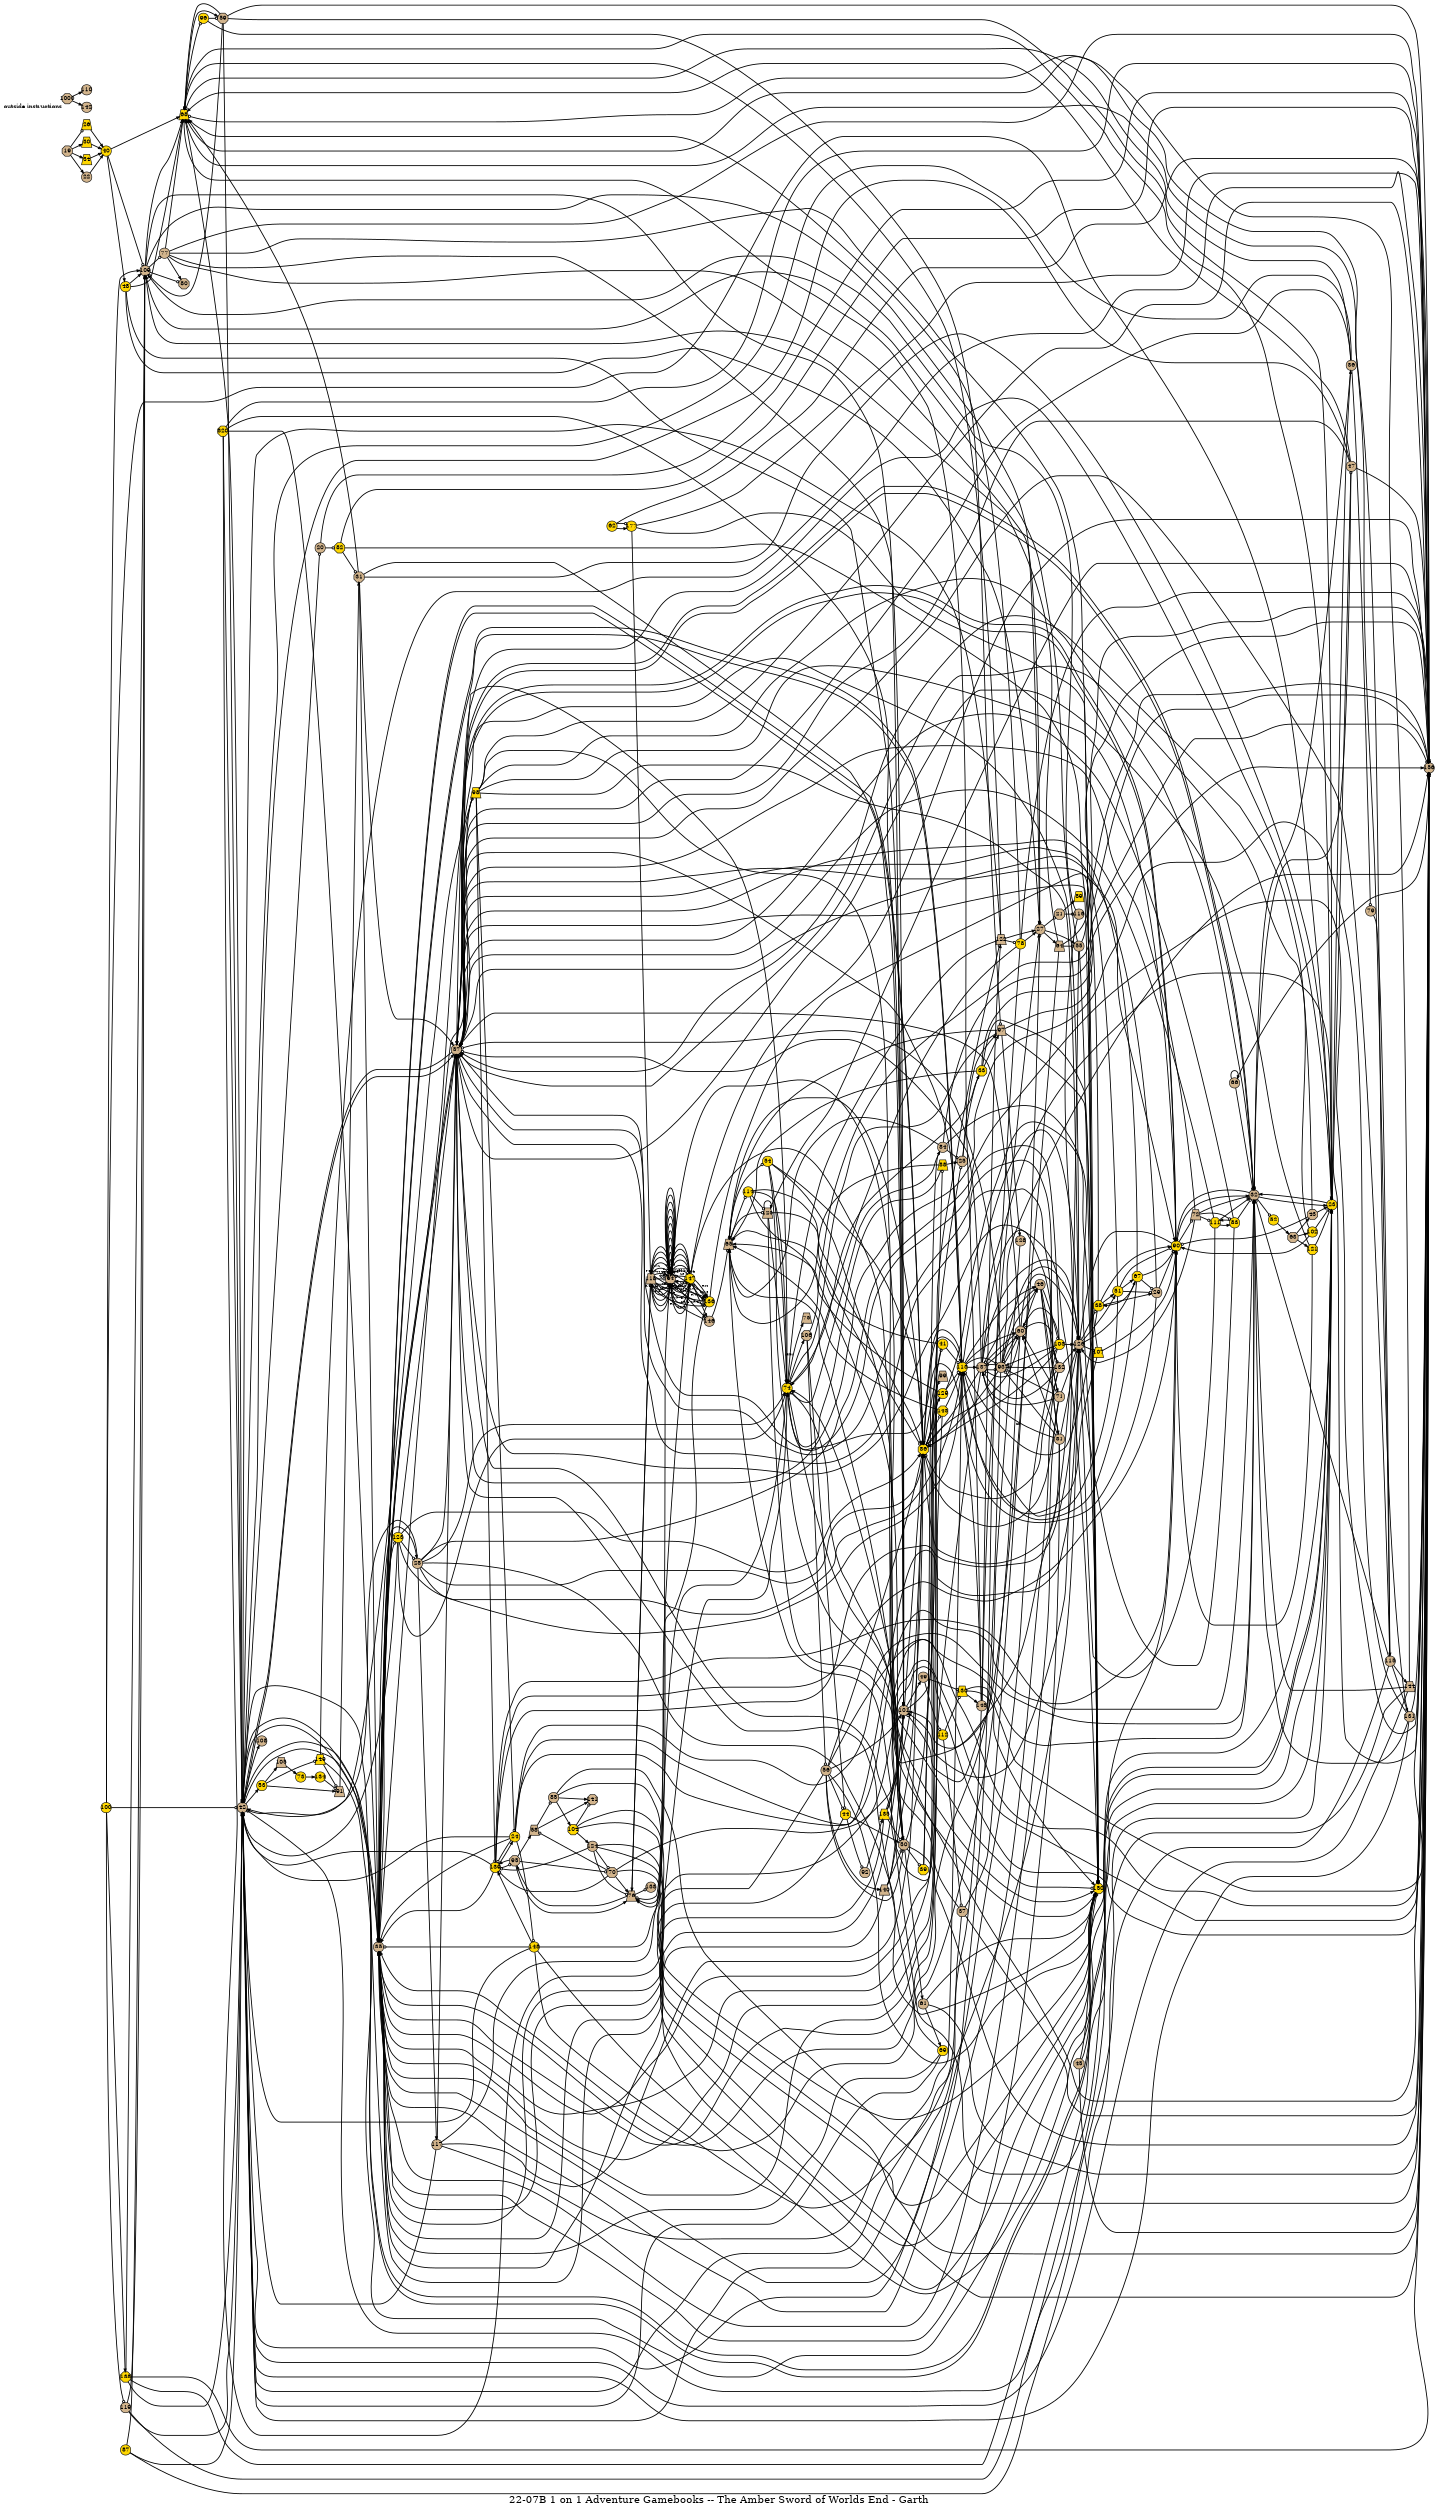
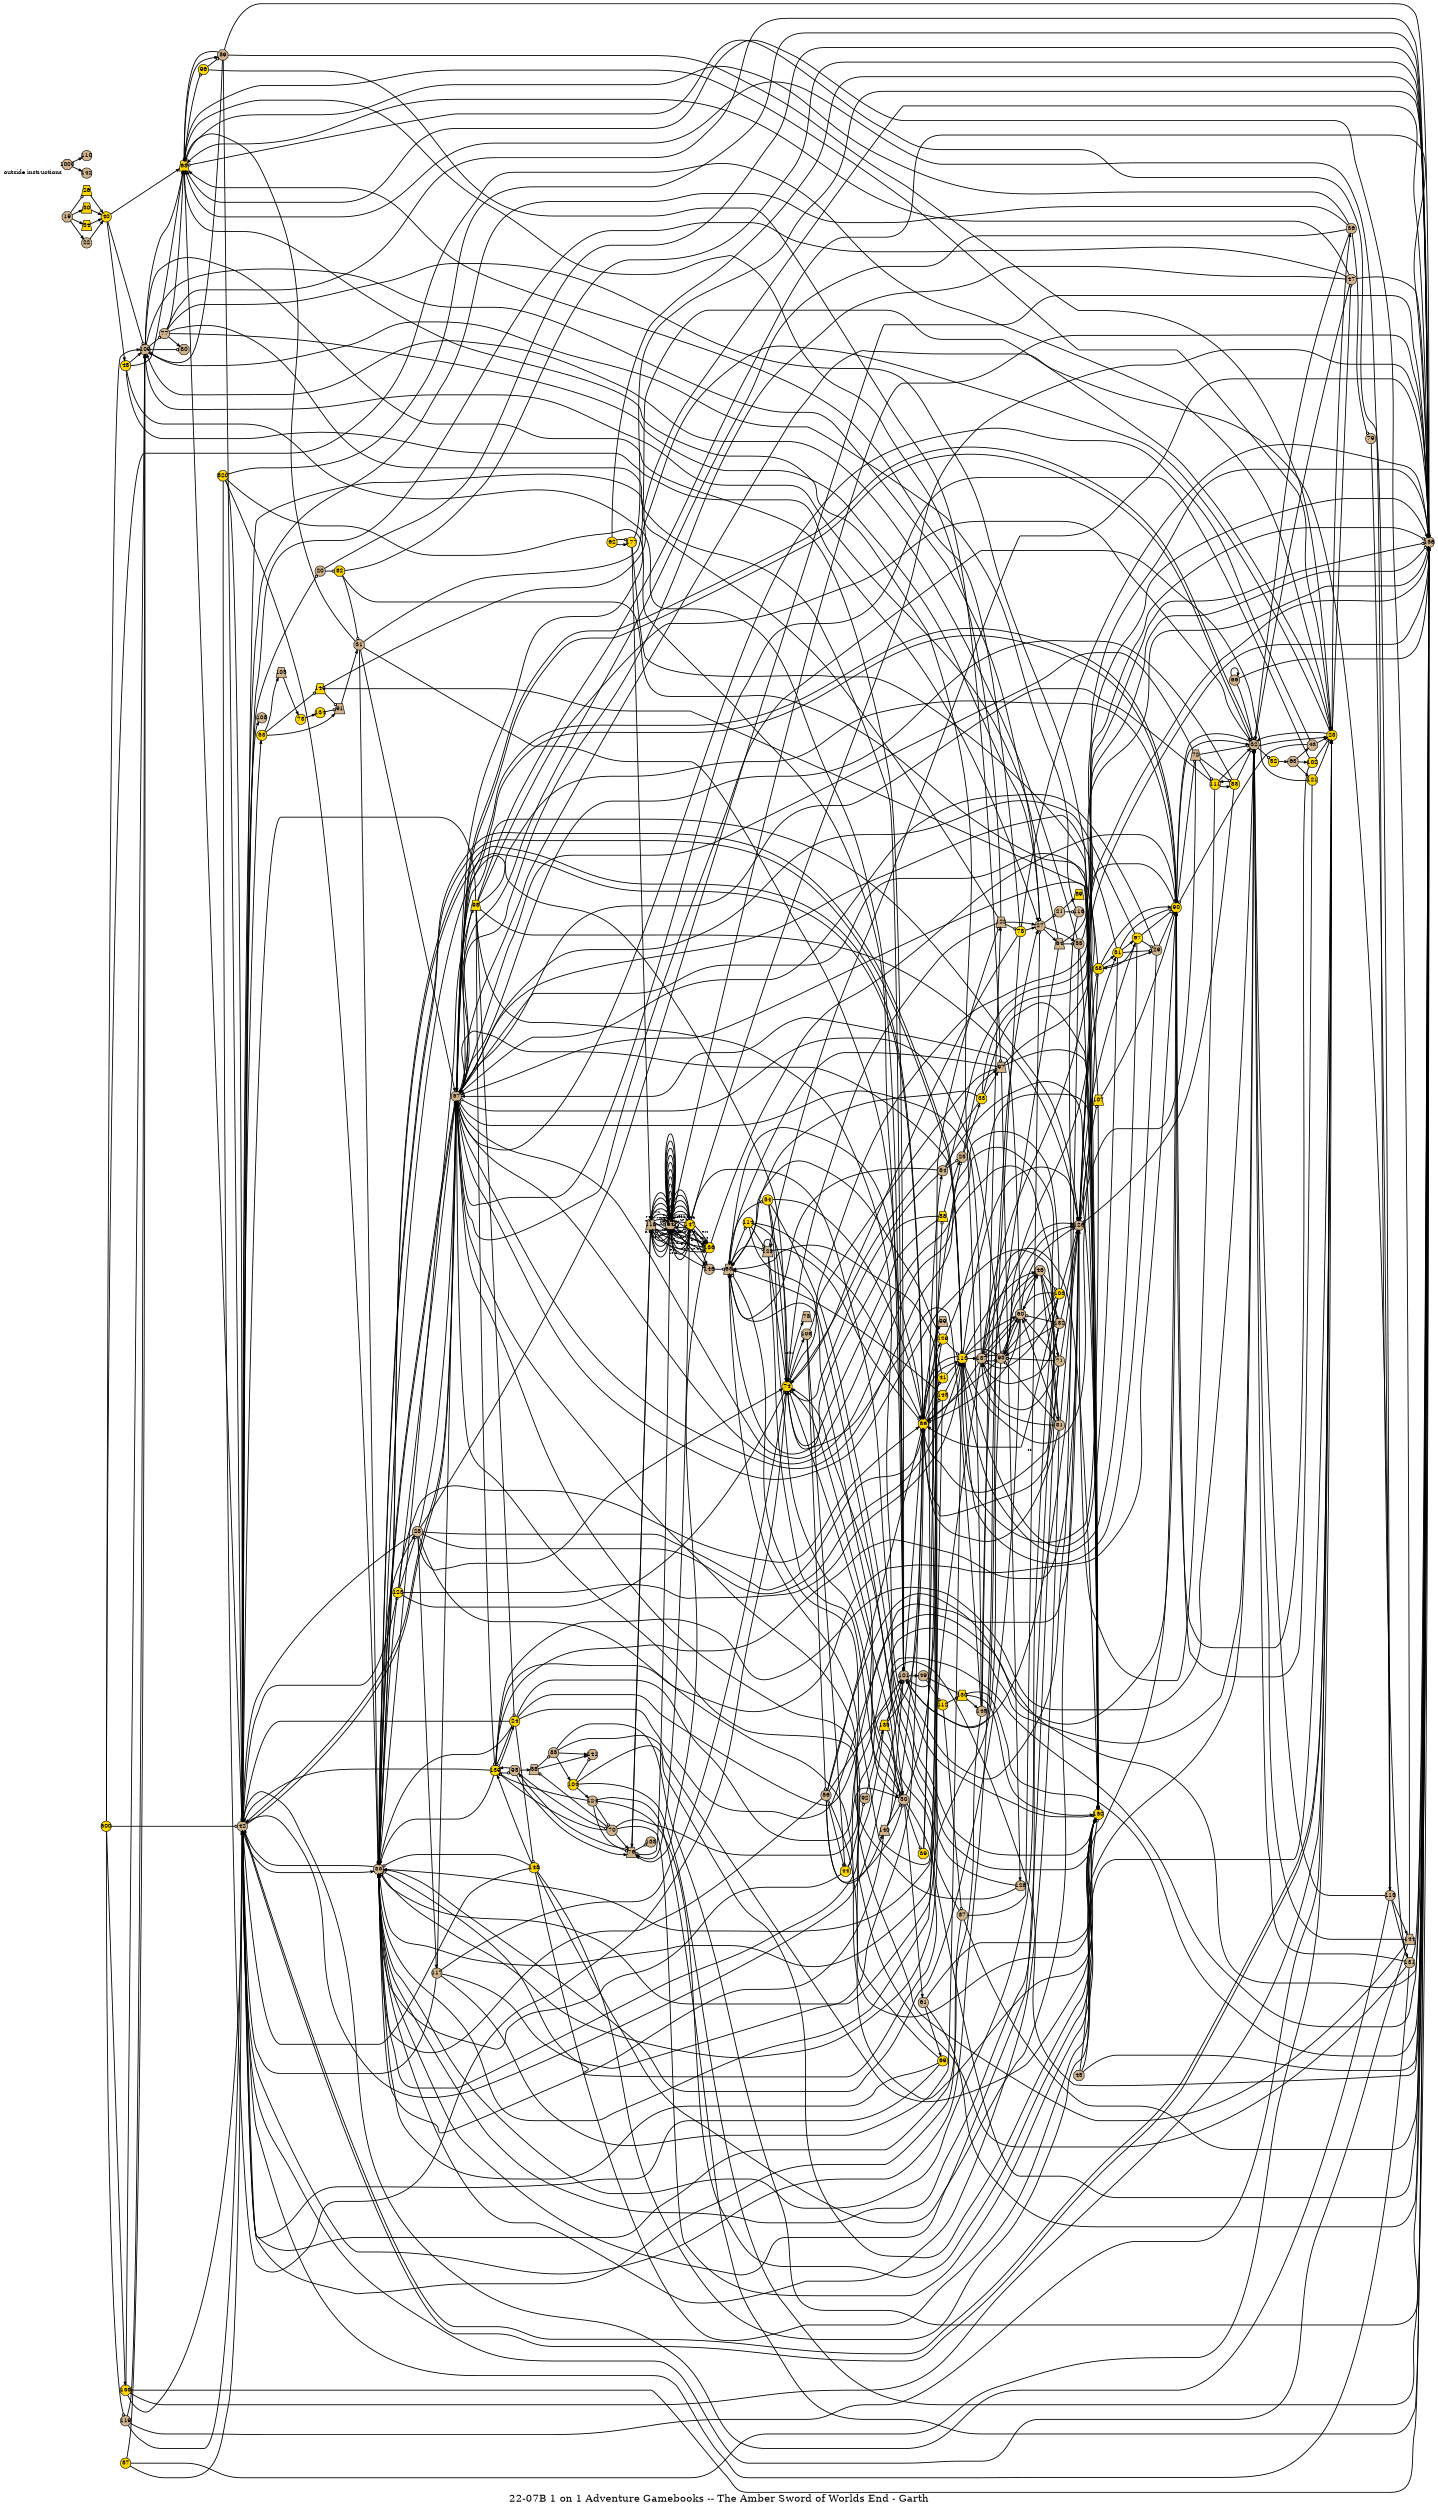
edge "128" -> "65": added
node "100": label "100" -> "500"
